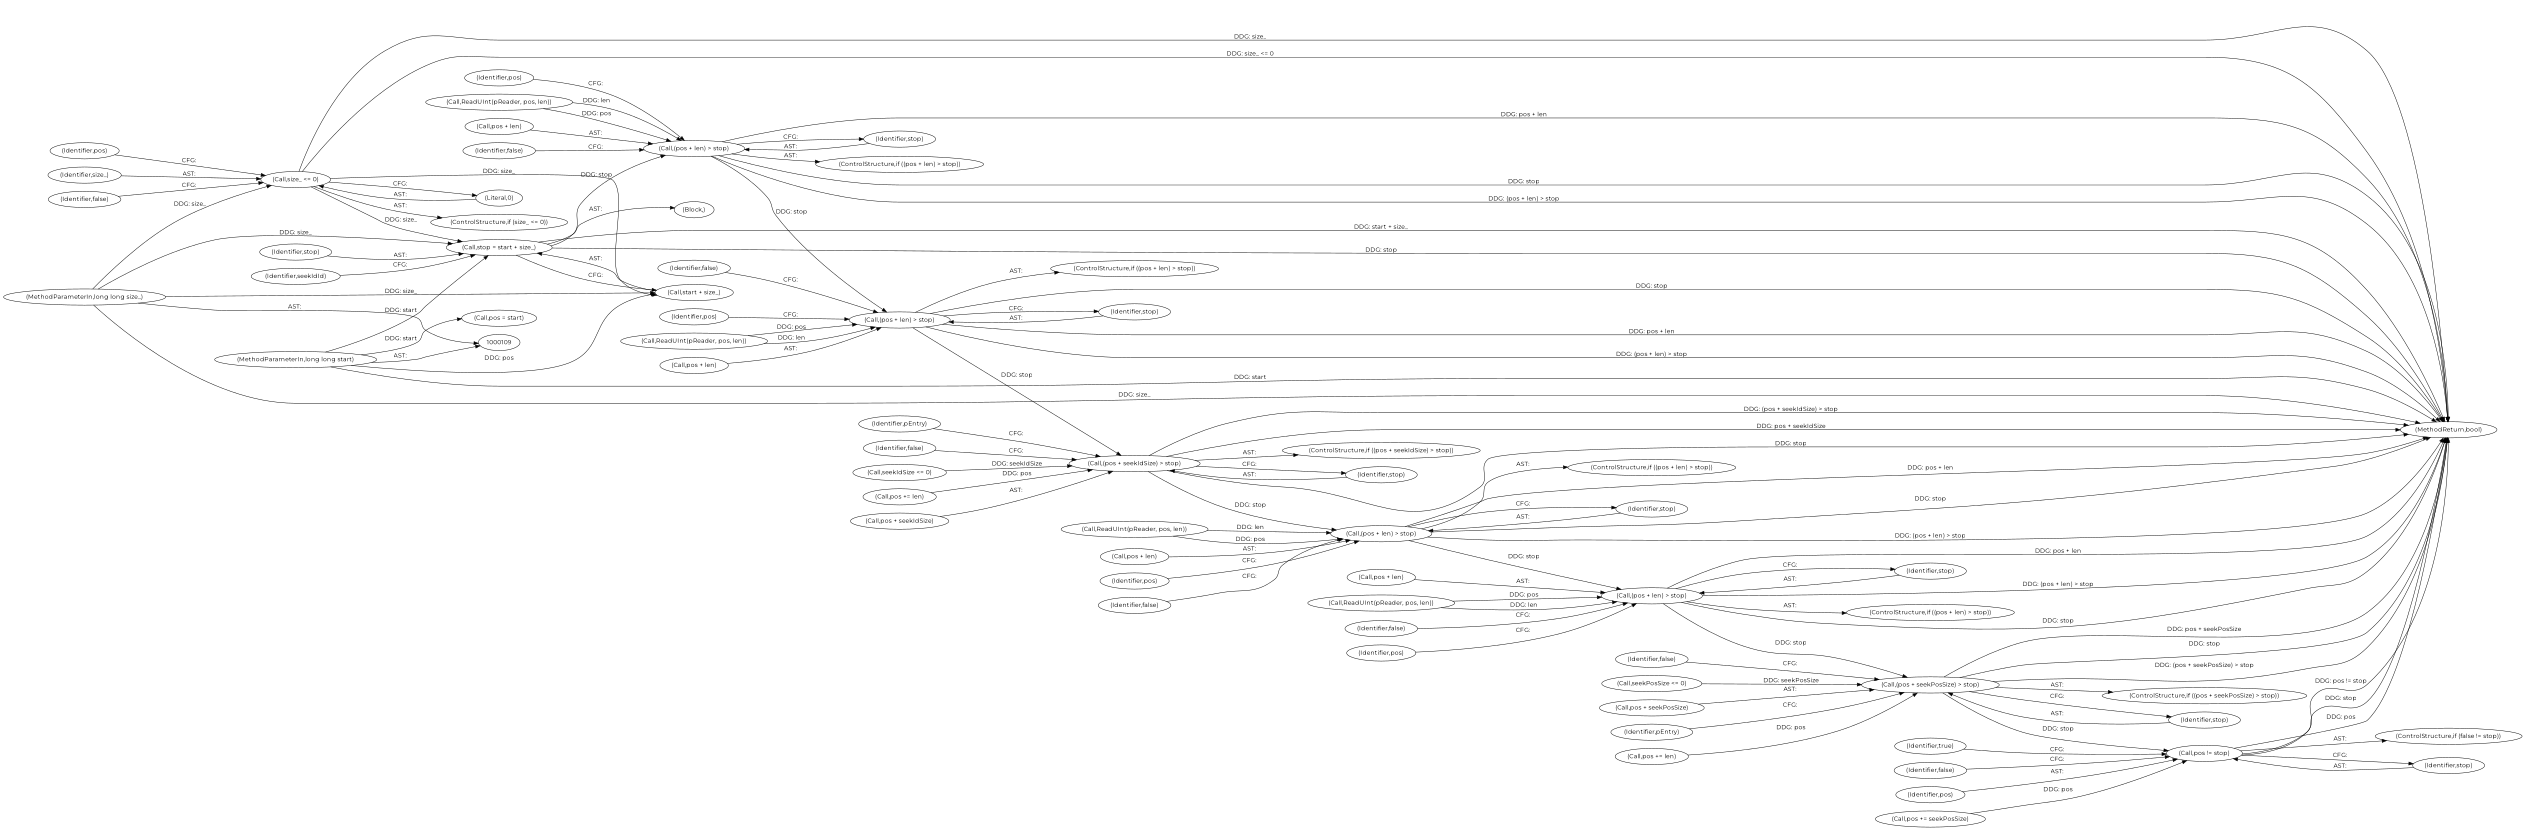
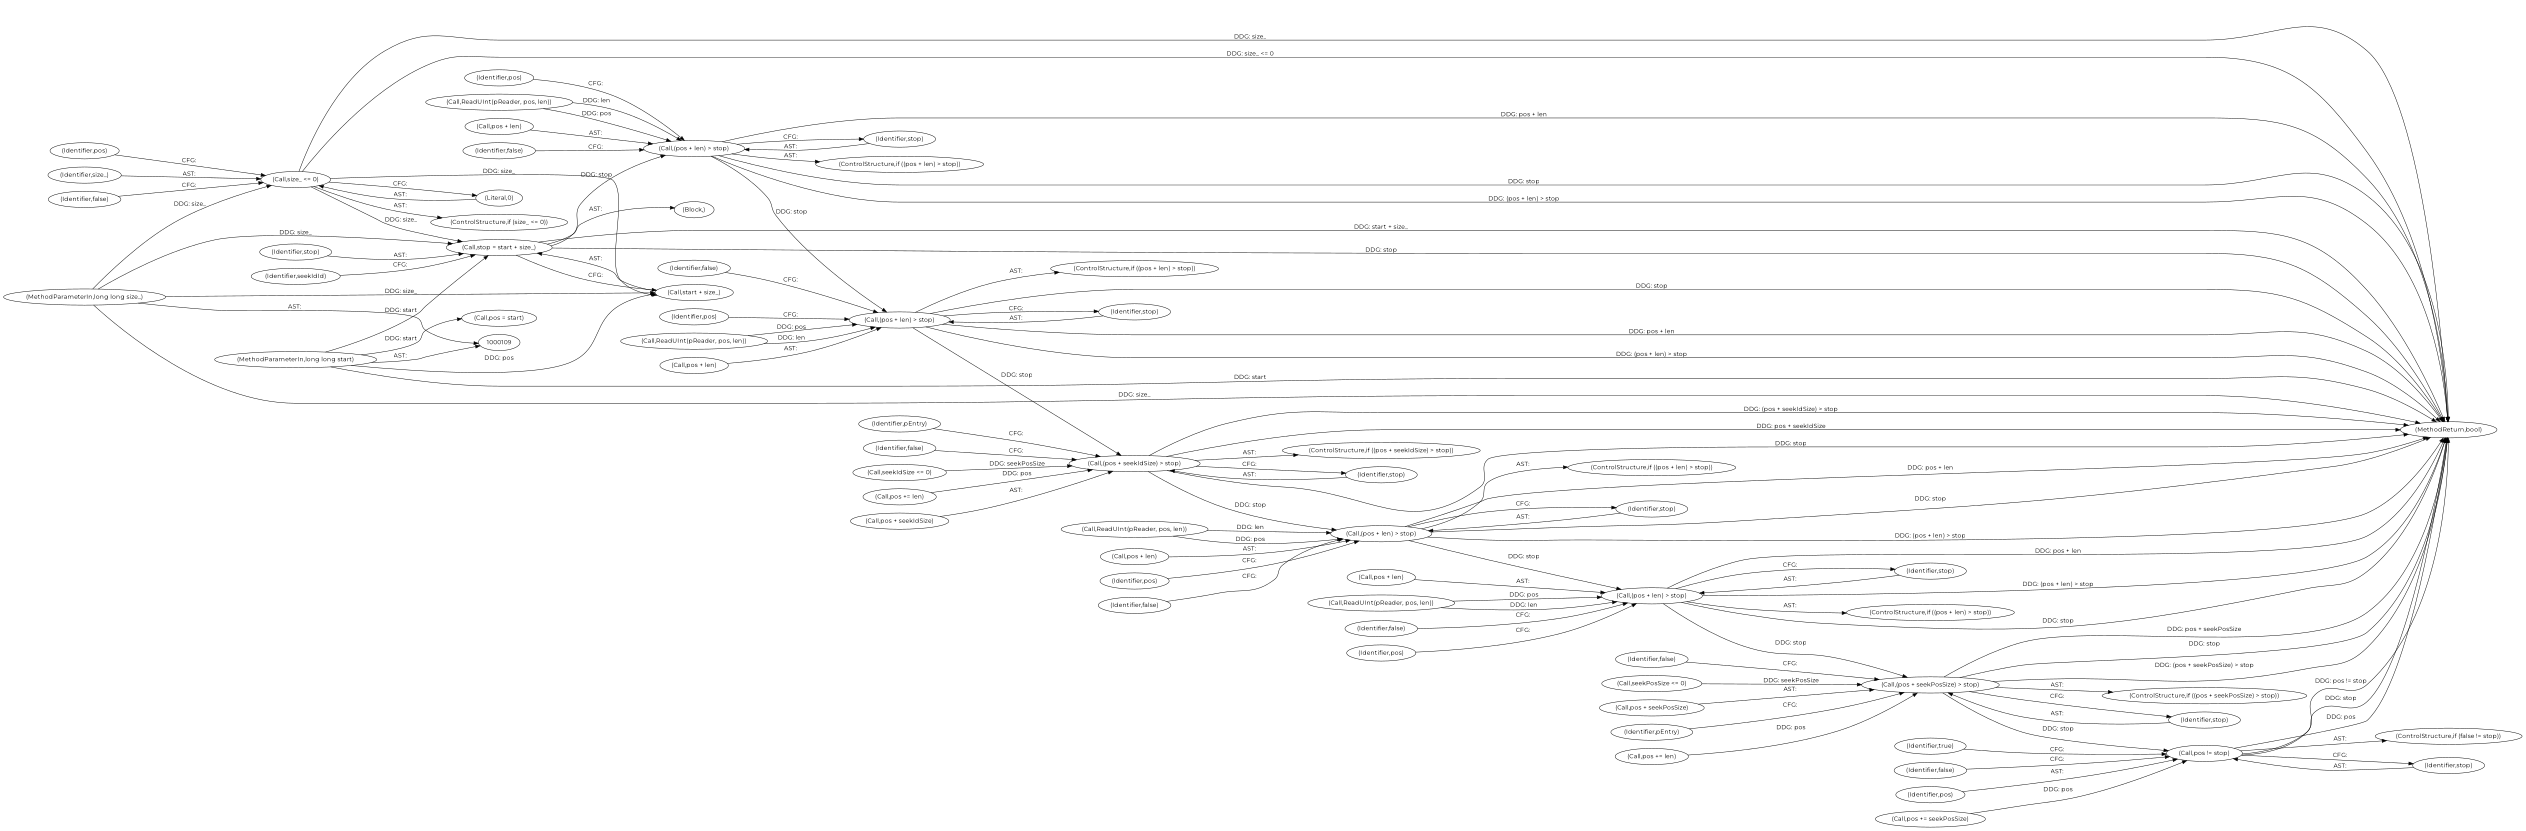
edge "(Call,seekIdSize <= 0)" -> "(Call,(pos + seekIdSize) > stop)": label "DDG: seekIdSize" -> "DDG: seekPosSize"
